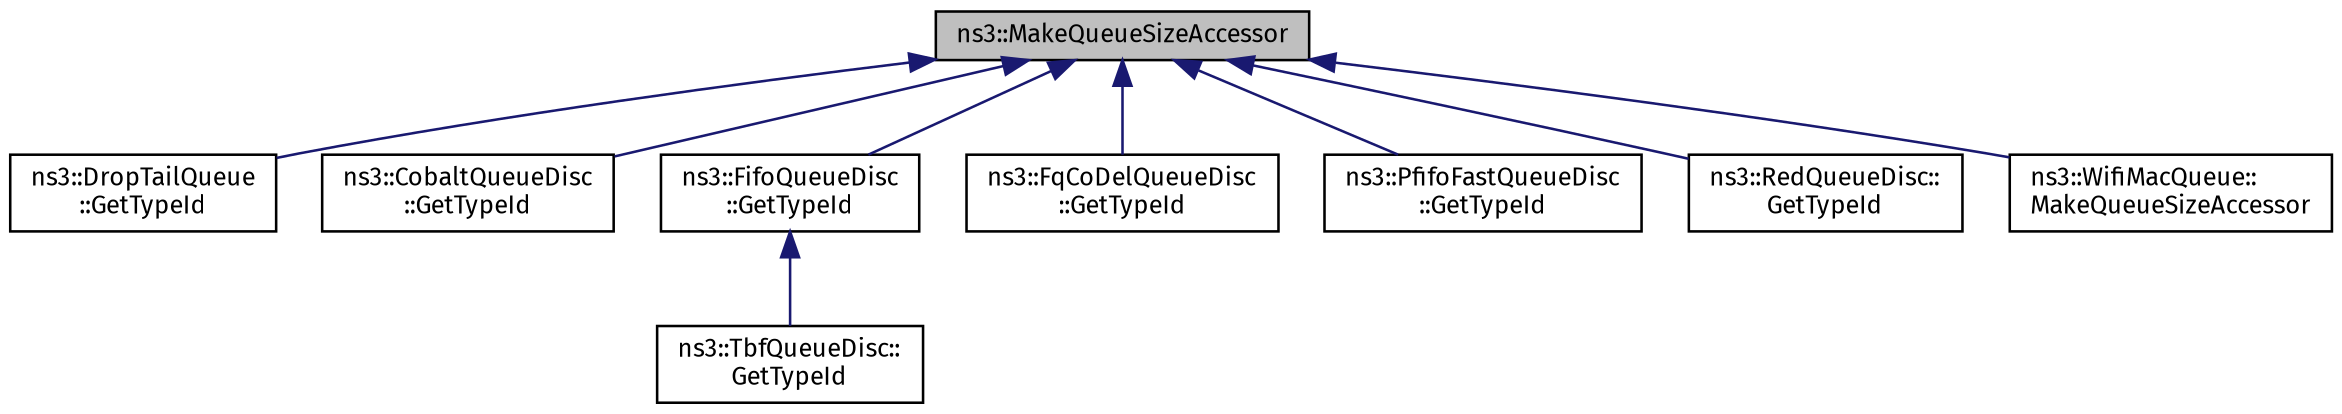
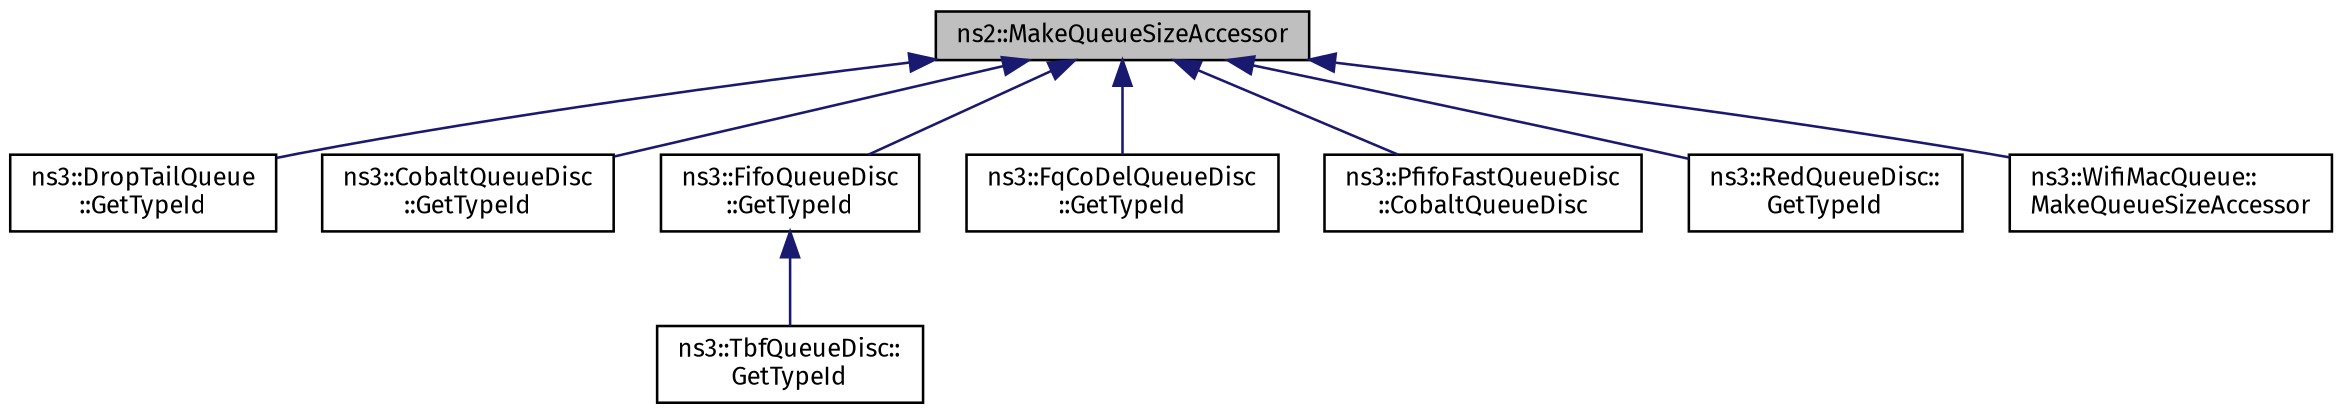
node "ns3::MakeQueueSizeAccessor": label "ns3::MakeQueueSizeAccessor" -> "ns2::MakeQueueSizeAccessor"
node "ns3::PfifoFastQueueDisc ::GetTypeId": label "ns3::PfifoFastQueueDisc ::GetTypeId" -> "ns3::PfifoFastQueueDisc ::CobaltQueueDisc"
